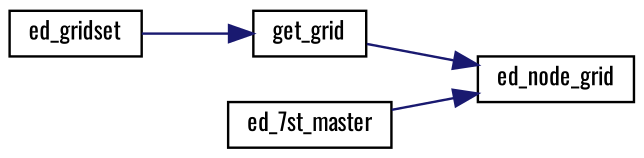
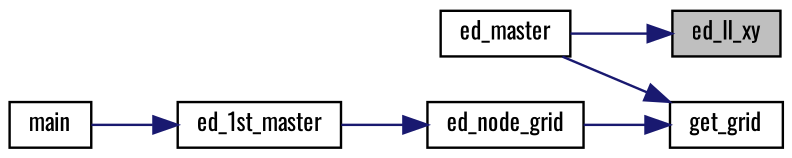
node "ed_gridset": label "ed_gridset" -> "ed_master"
node "ed_ll_xy": added
edge "get_grid" -> "ed_node_grid": reversed
node "main": added
node "ed_7st_master": label "ed_7st_master" -> "ed_1st_master"
